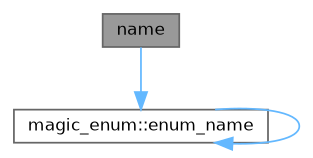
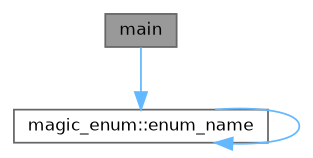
node "name": label "name" -> "main"
